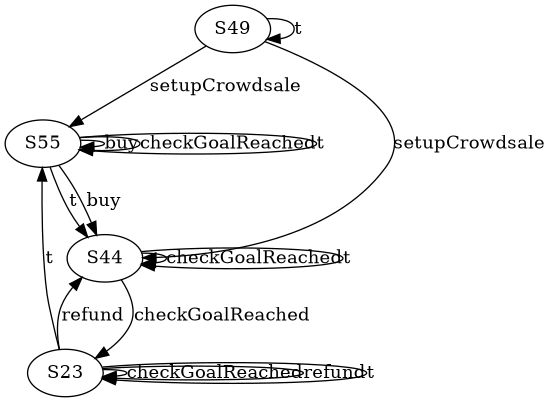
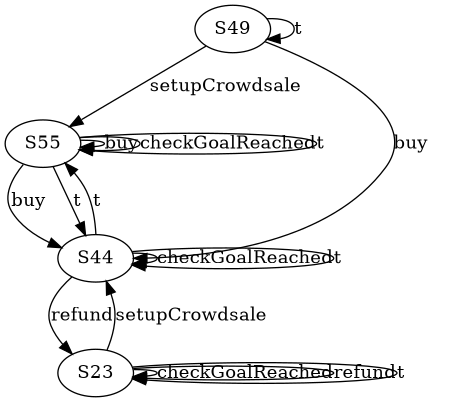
edge "S49" -> "S44": label "setupCrowdsale" -> "buy"
edge "S23" -> "S55": now "S44" -> "S55"
edge "S23" -> "S44": label "refund" -> "setupCrowdsale"
edge "S44" -> "S23": label "checkGoalReached" -> "refund"
